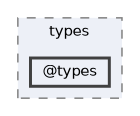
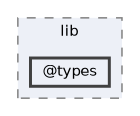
cluster "types": label "types" -> "lib"
